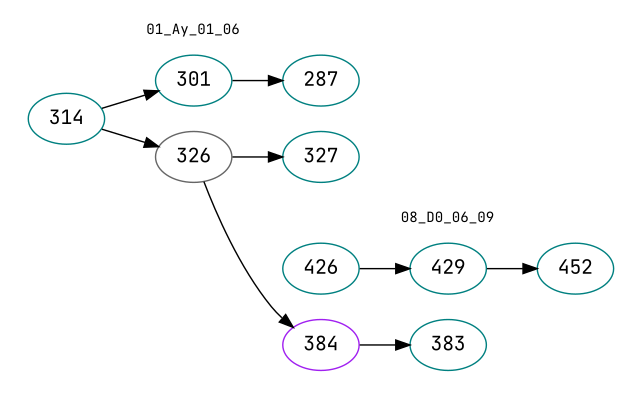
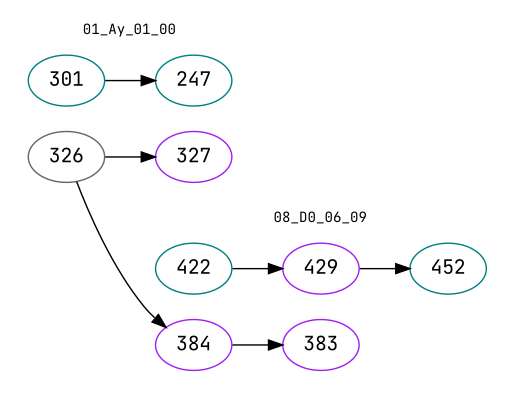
cluster "01_Ay_01_06": label "01_Ay_01_06" -> "01_Ay_01_00"
node "287": label "287" -> "247"
node "314": removed
node "327": color teal -> purple
node "426": label "426" -> "422"
node "429": color teal -> purple
node "383": color teal -> purple
